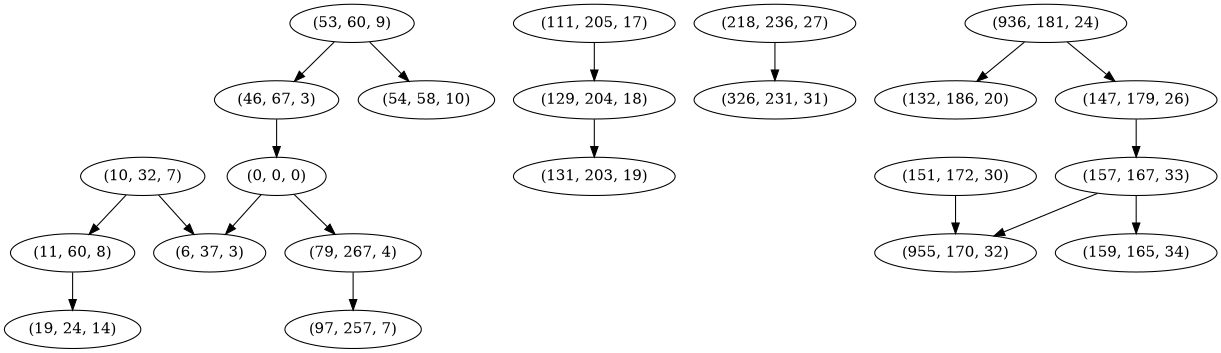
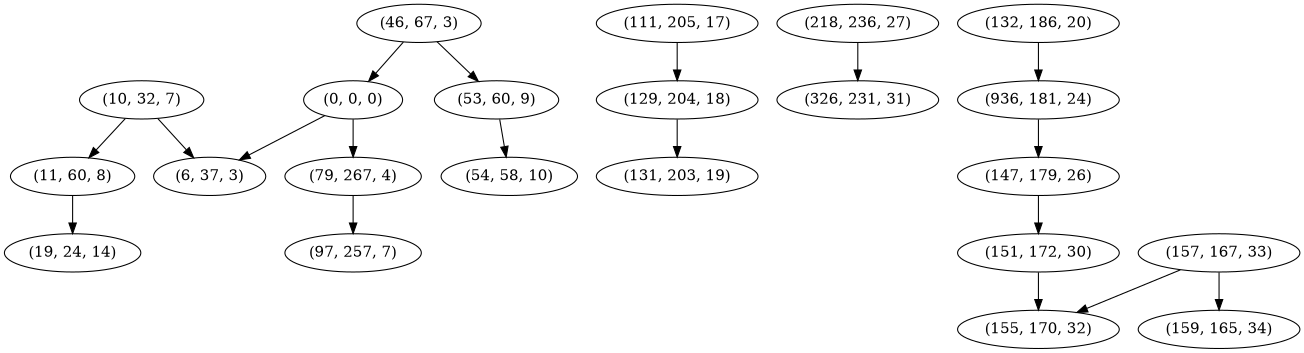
edge "(53, 60, 9)" -> "(46, 67, 3)": reversed
edge "(936, 181, 24)" -> "(132, 186, 20)": reversed
edge "(147, 179, 26)" -> "(157, 167, 33)": now "(147, 179, 26)" -> "(151, 172, 30)"
node "(955, 170, 32)": label "(955, 170, 32)" -> "(155, 170, 32)"
